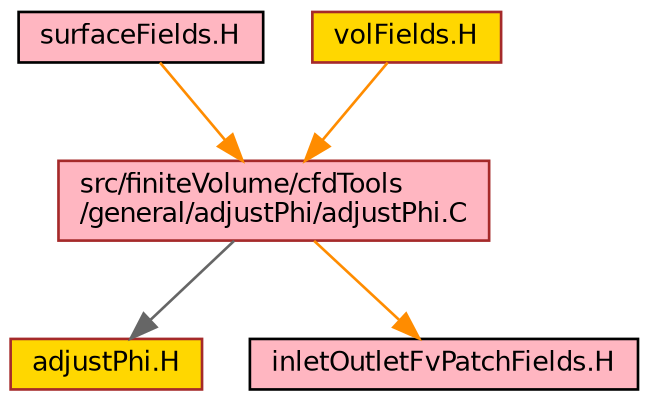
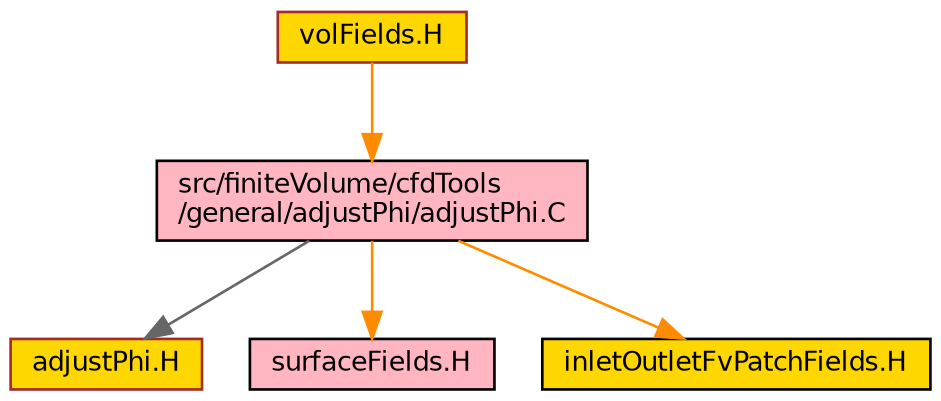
edge "surfaceFields.H" -> "src/finiteVolume/cfdTools /general/adjustPhi/adjustPhi.C": reversed
node "src/finiteVolume/cfdTools /general/adjustPhi/adjustPhi.C": color brown -> black
node "inletOutletFvPatchFields.H": fillcolor lightpink -> gold
